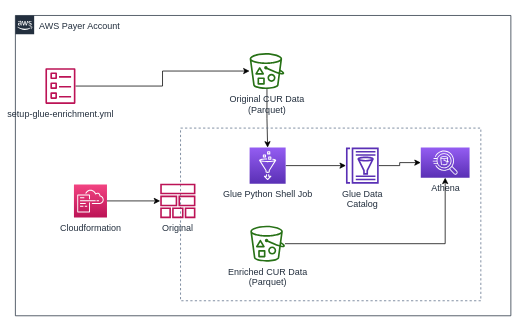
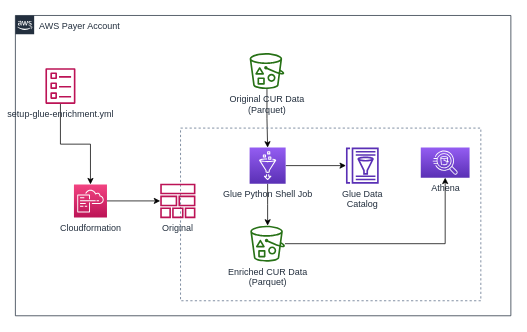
edge "setup-glue-enrichment.yml" -> "Original CUR Data (Parquet)": now "setup-glue-enrichment.yml" -> "Cloudformation"
edge "Glue Data Catalog" -> "Athena": removed
edge "Glue Python Shell Job" -> "Enriched CUR Data (Parquet)": added
